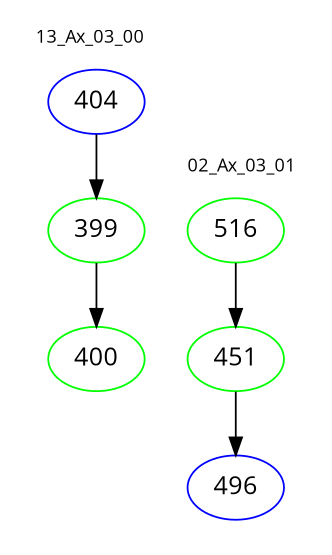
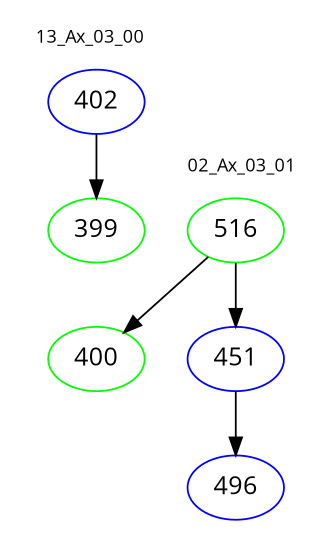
node "404": label "404" -> "402"
edge "399" -> "400": now "516" -> "400"
node "451": color green -> blue
